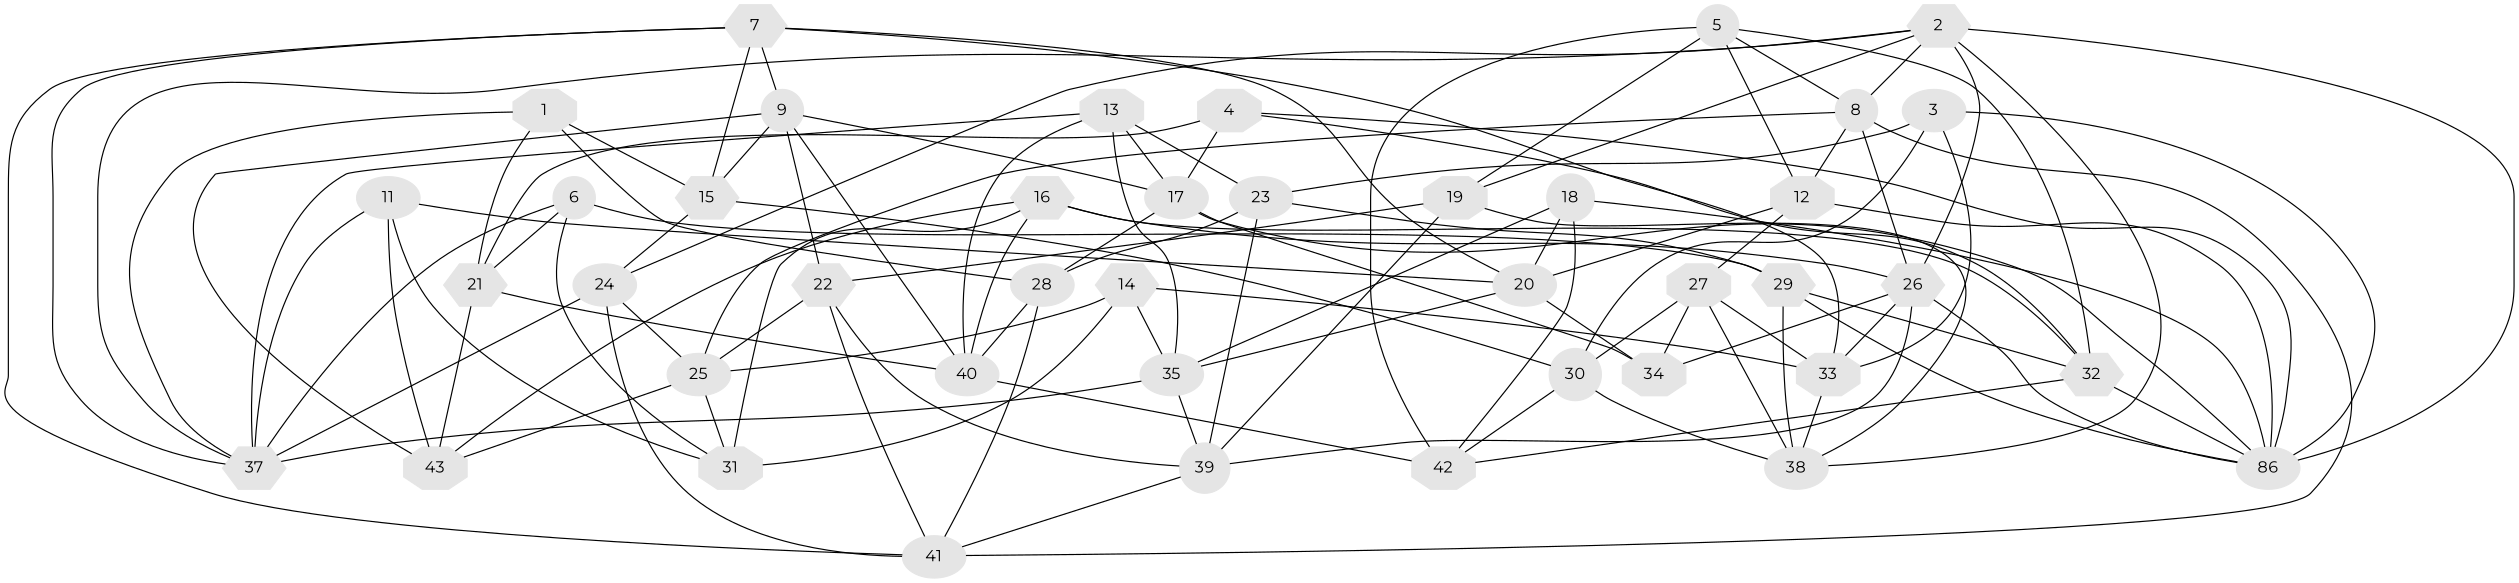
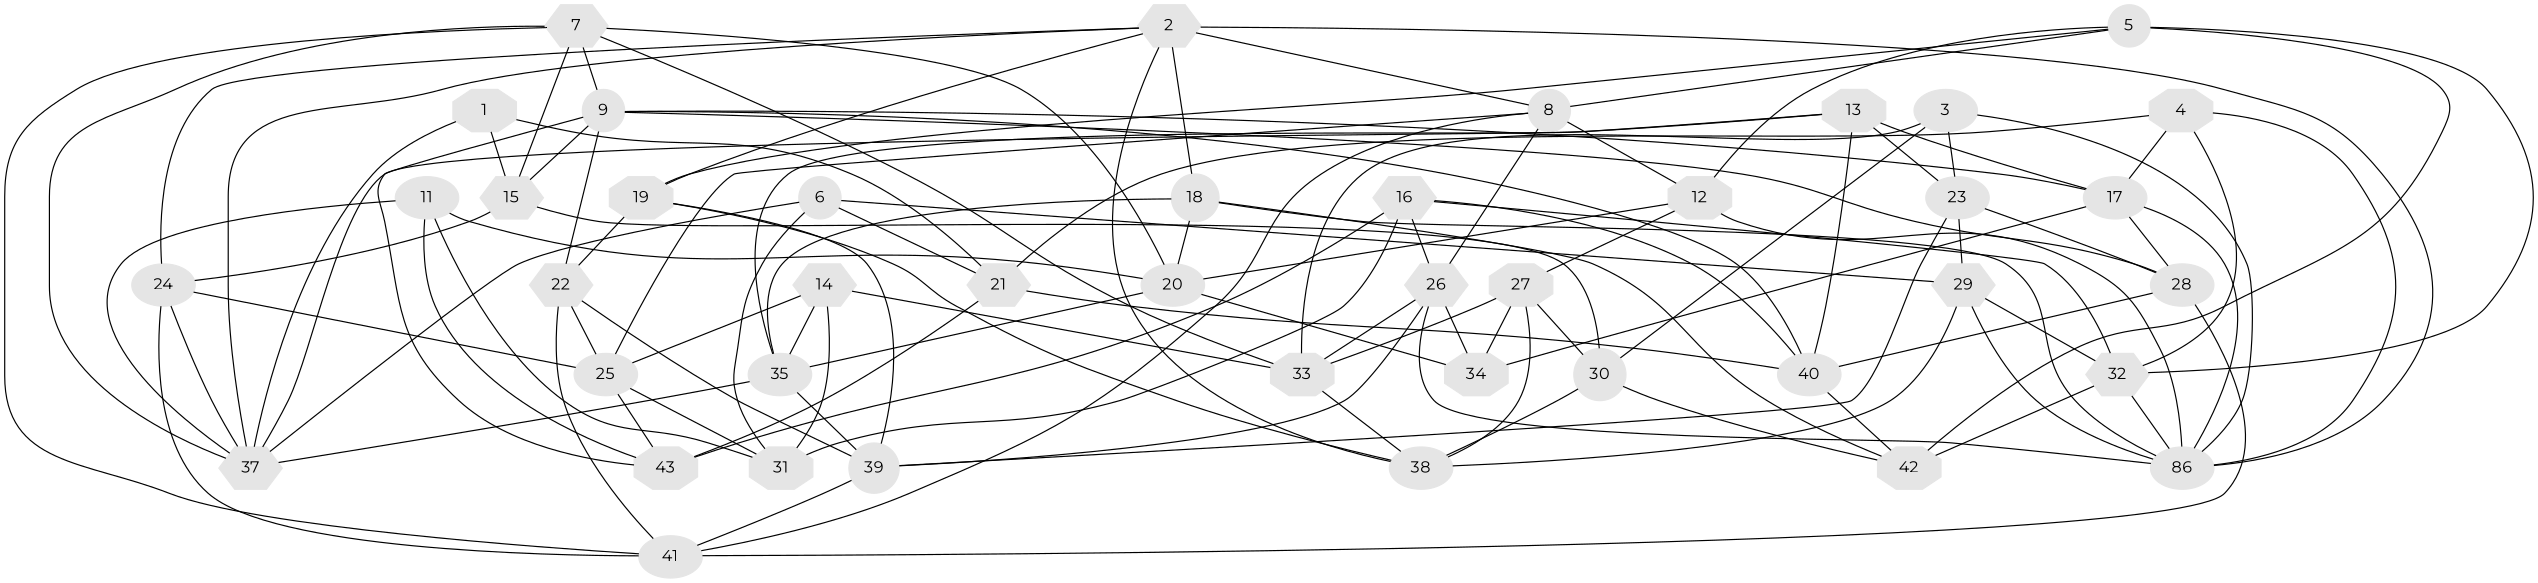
edge "2" -- "26": now "2" -- "18"
edge "1" -- "28": now "9" -- "28"
